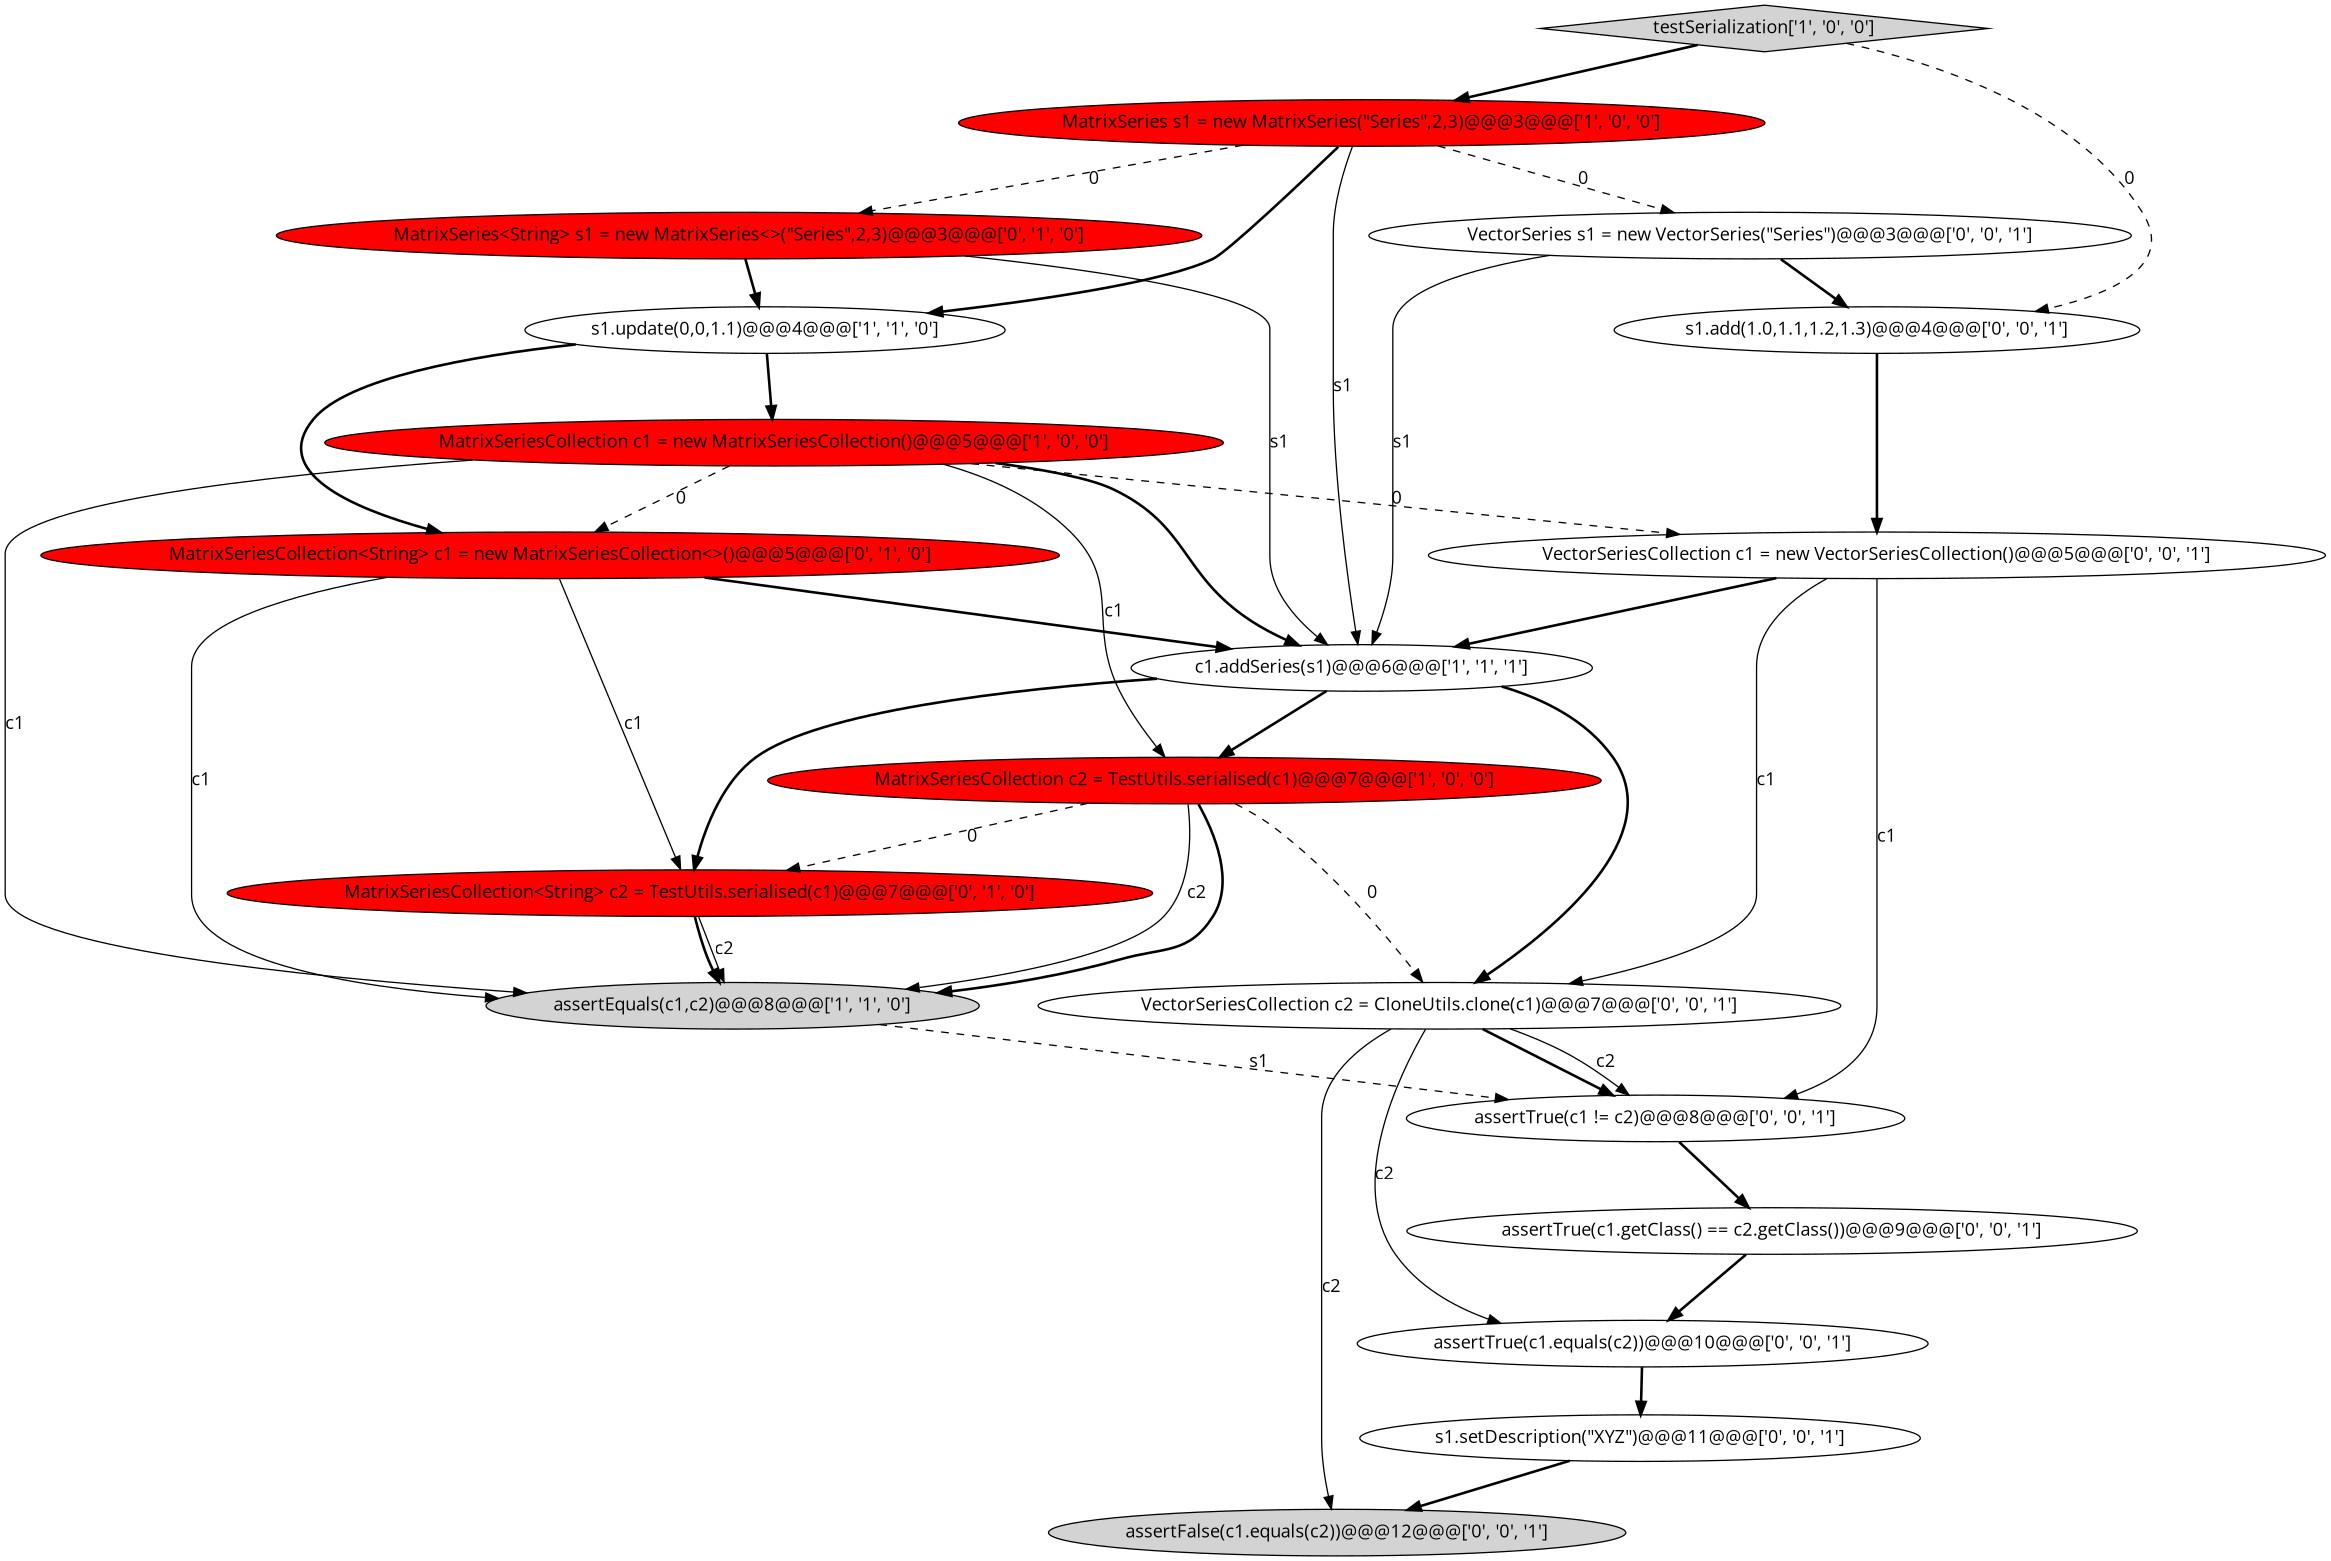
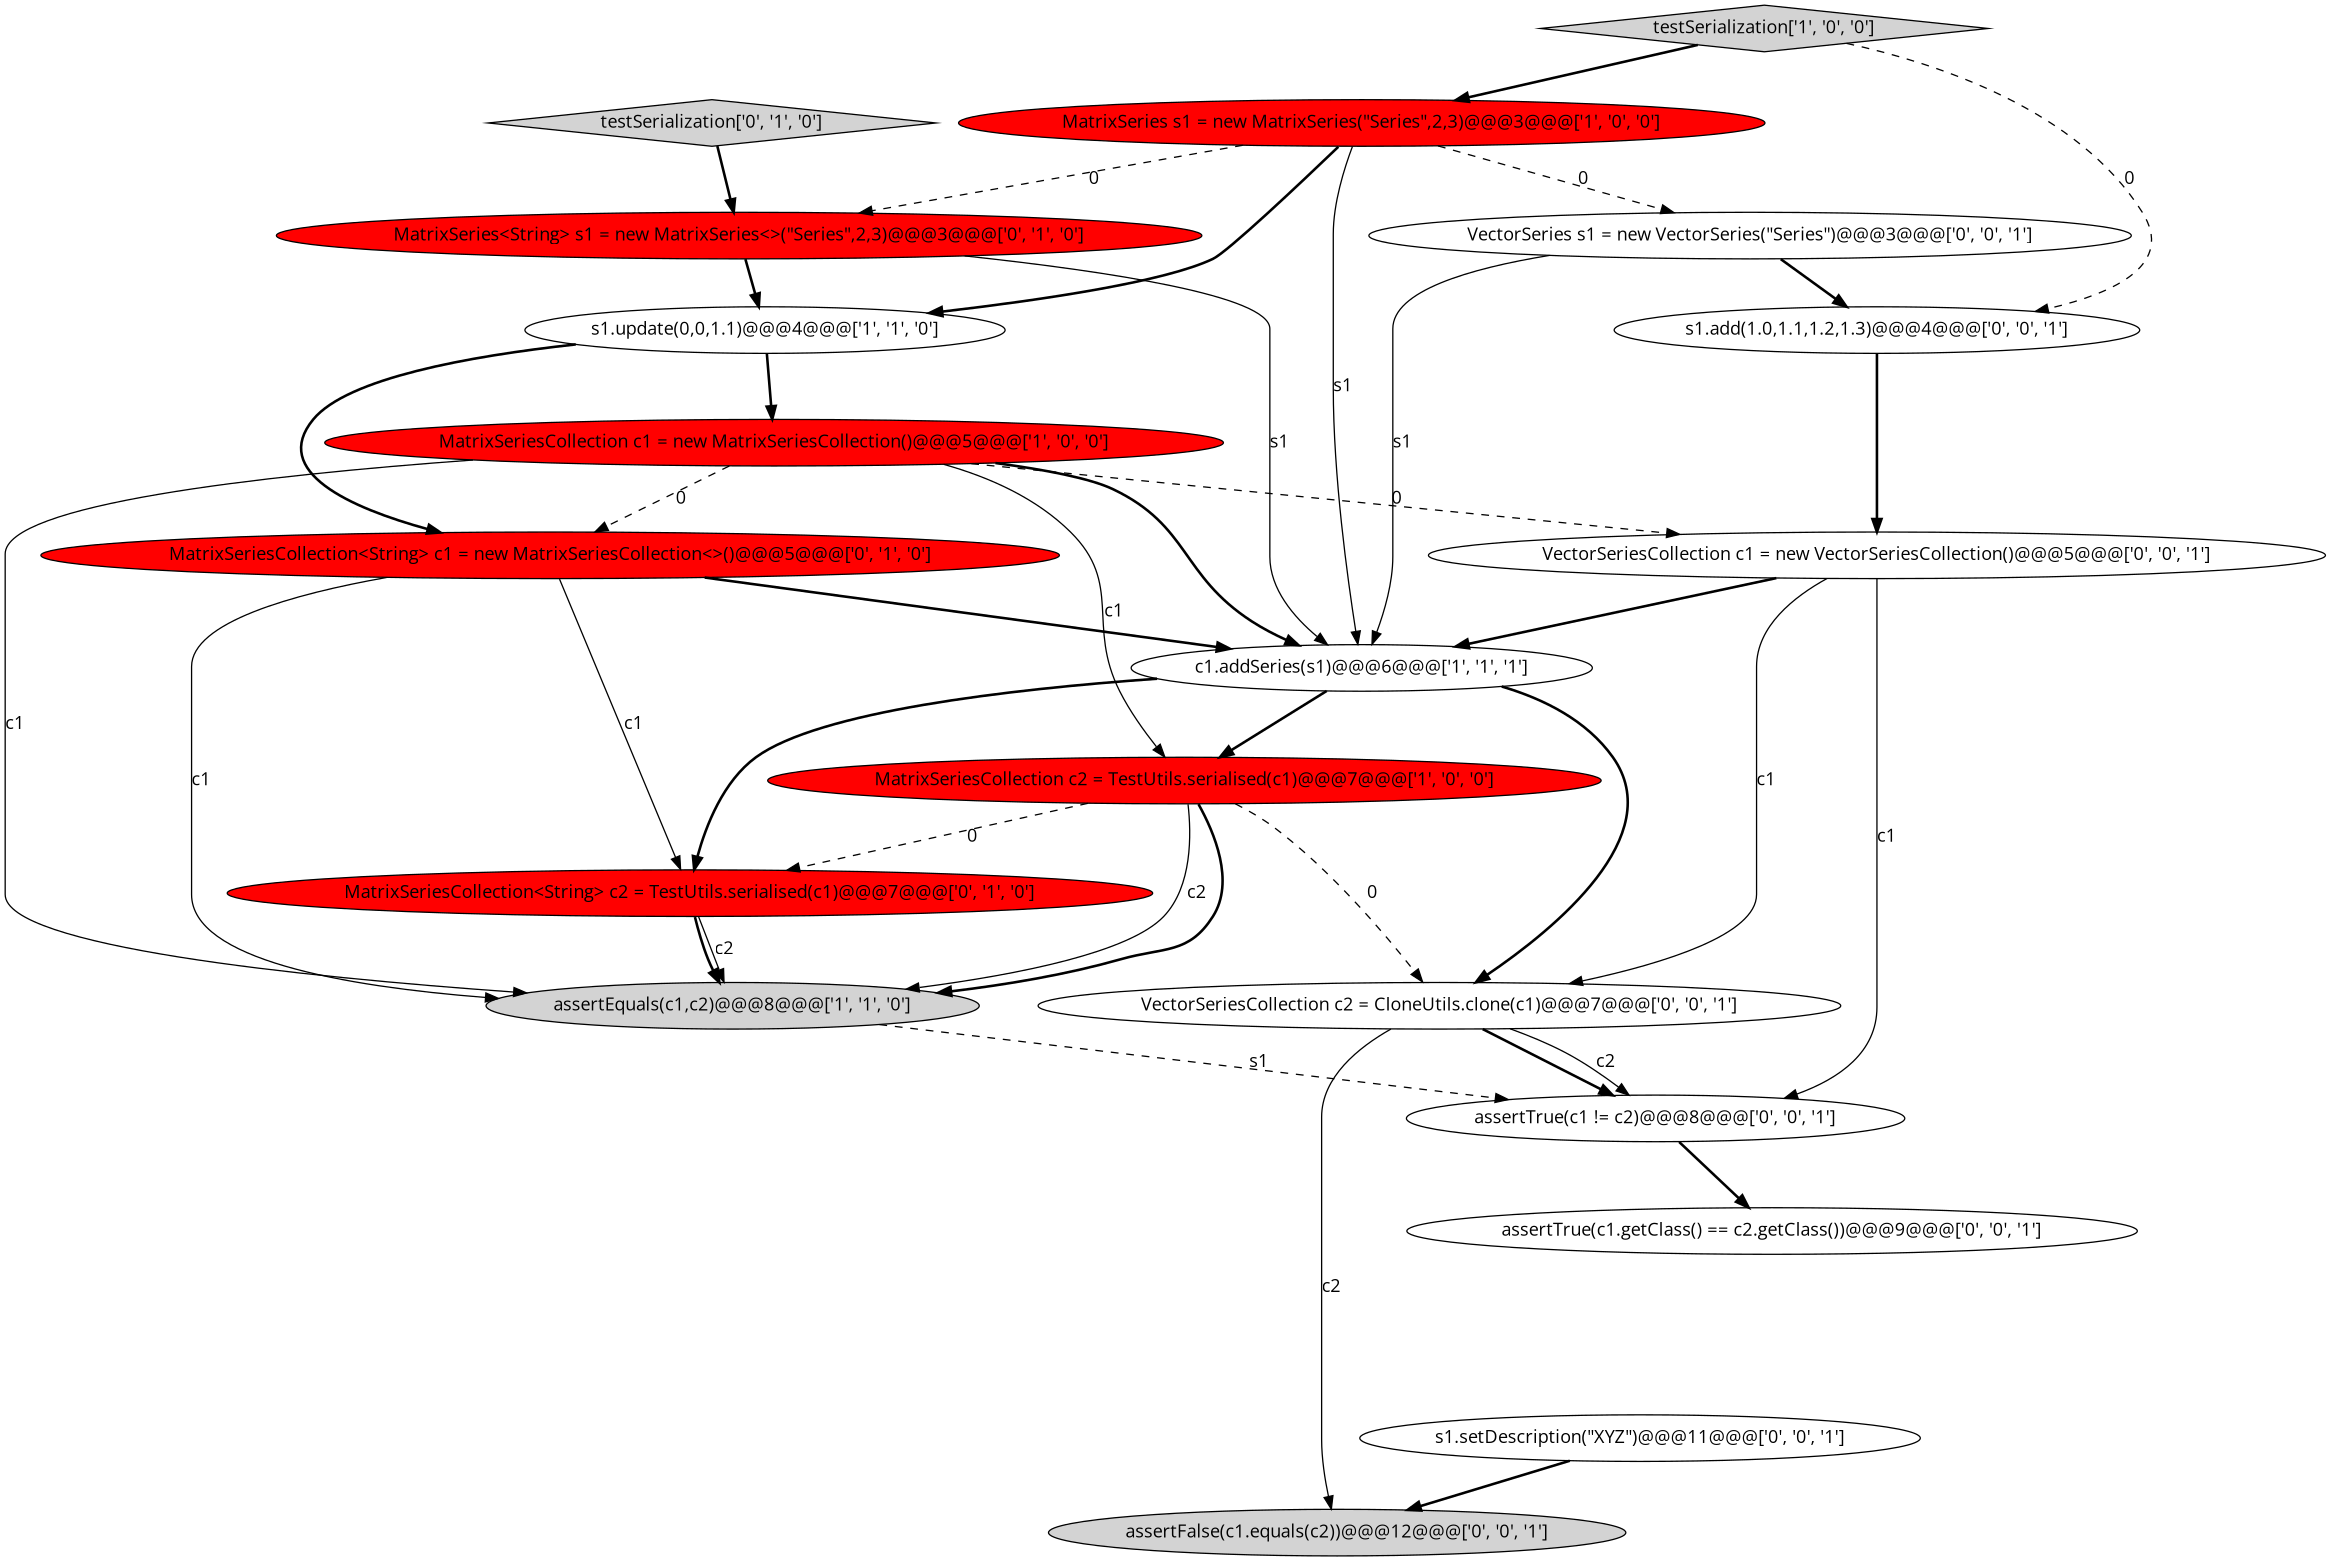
node "testSerialization['0', '1', '0']": added
node "assertTrue(c1.equals(c2))@@@10@@@['0', '0', '1']": removed
